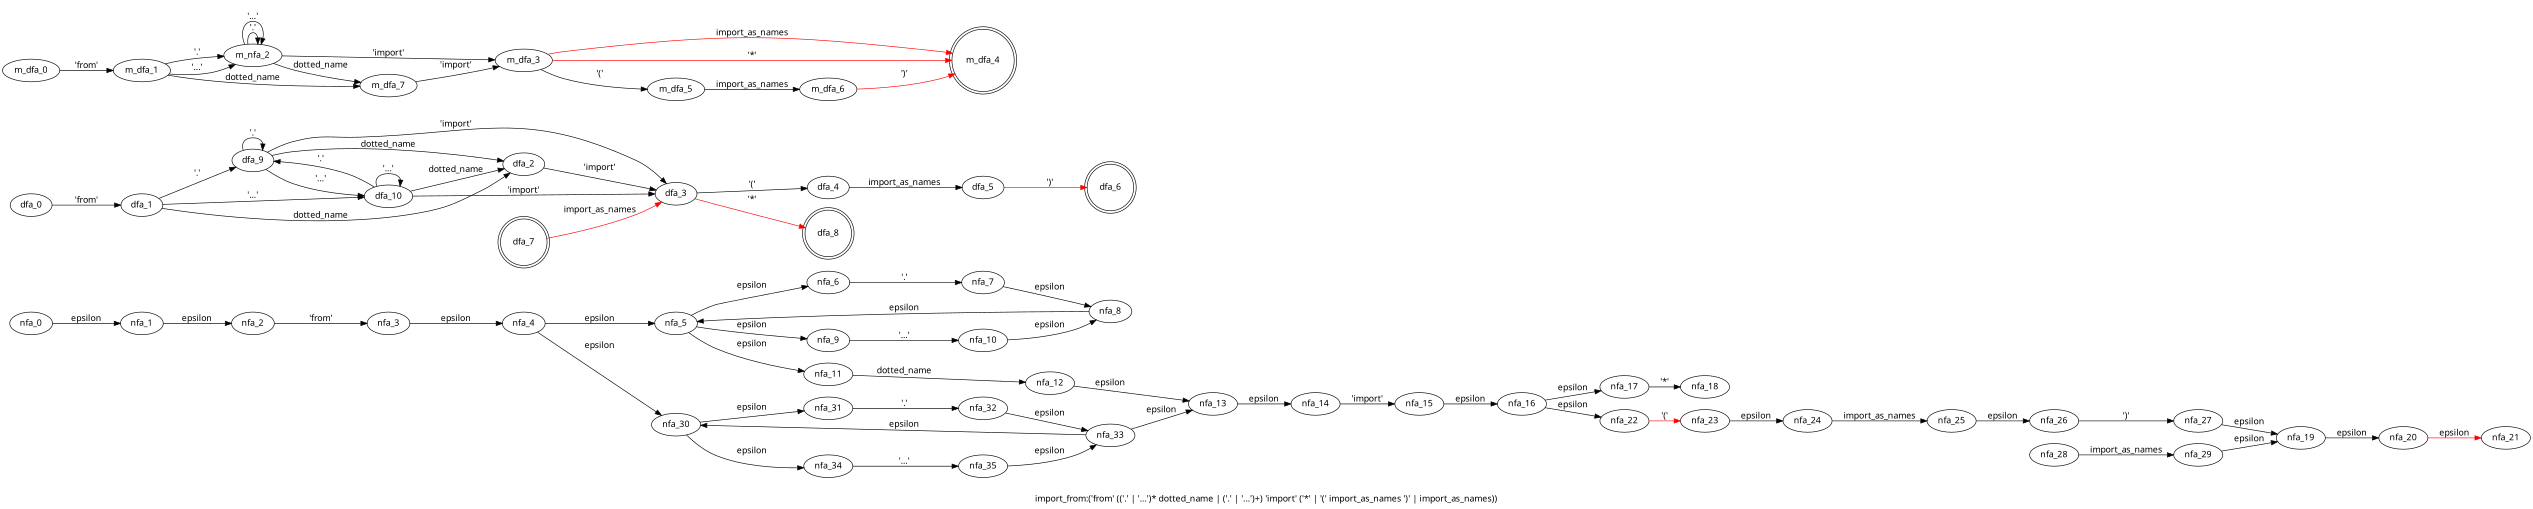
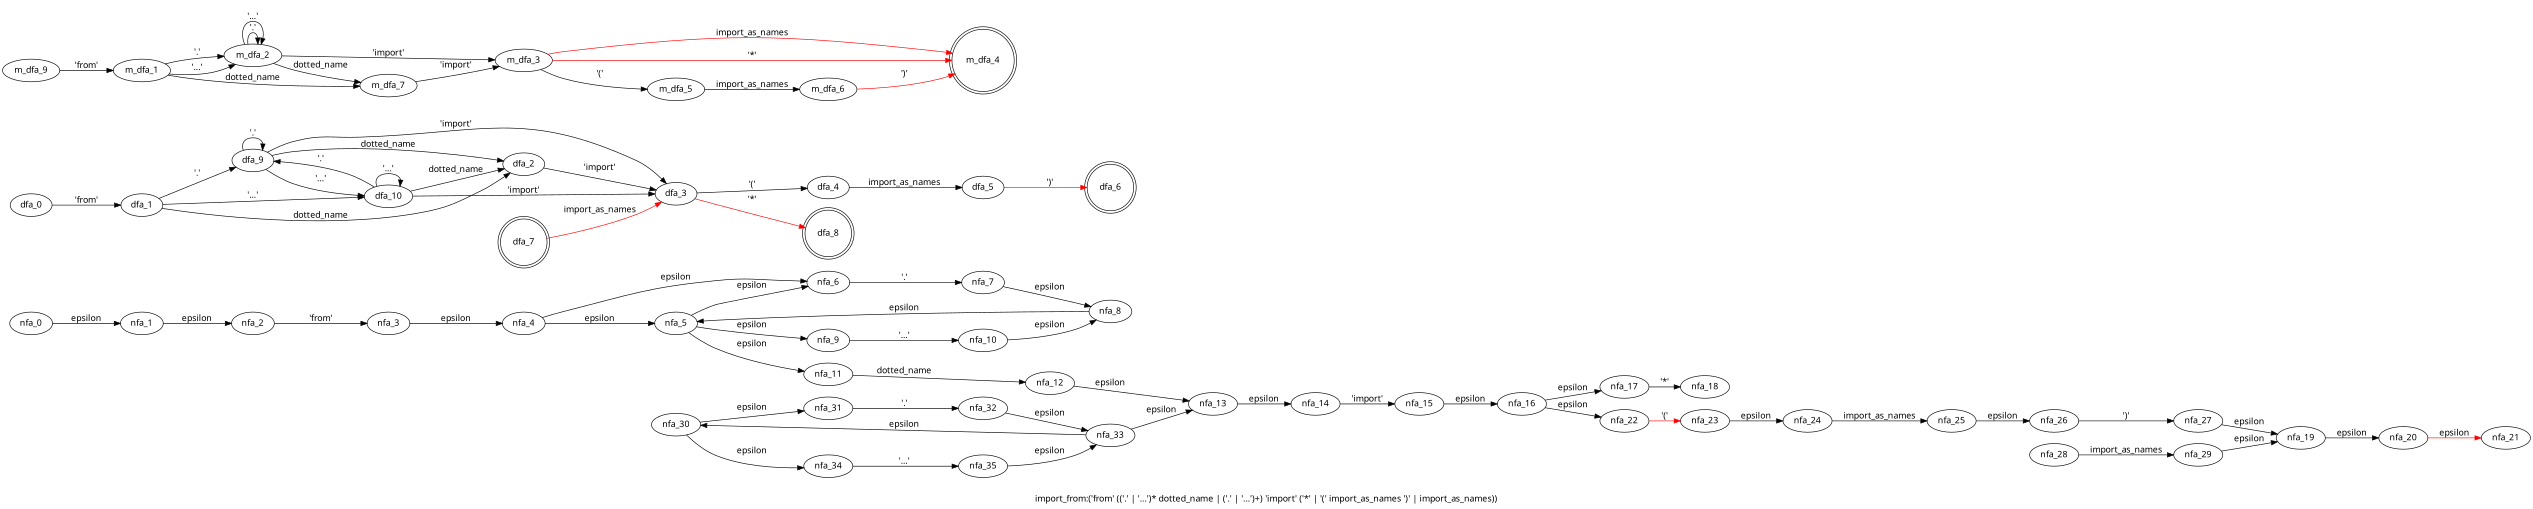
node "m_nfa_2": label "m_nfa_2" -> "m_dfa_2"
node "m_dfa_0": label "m_dfa_0" -> "m_dfa_9"
edge "nfa_4" -> "nfa_30": now "nfa_4" -> "nfa_6"
